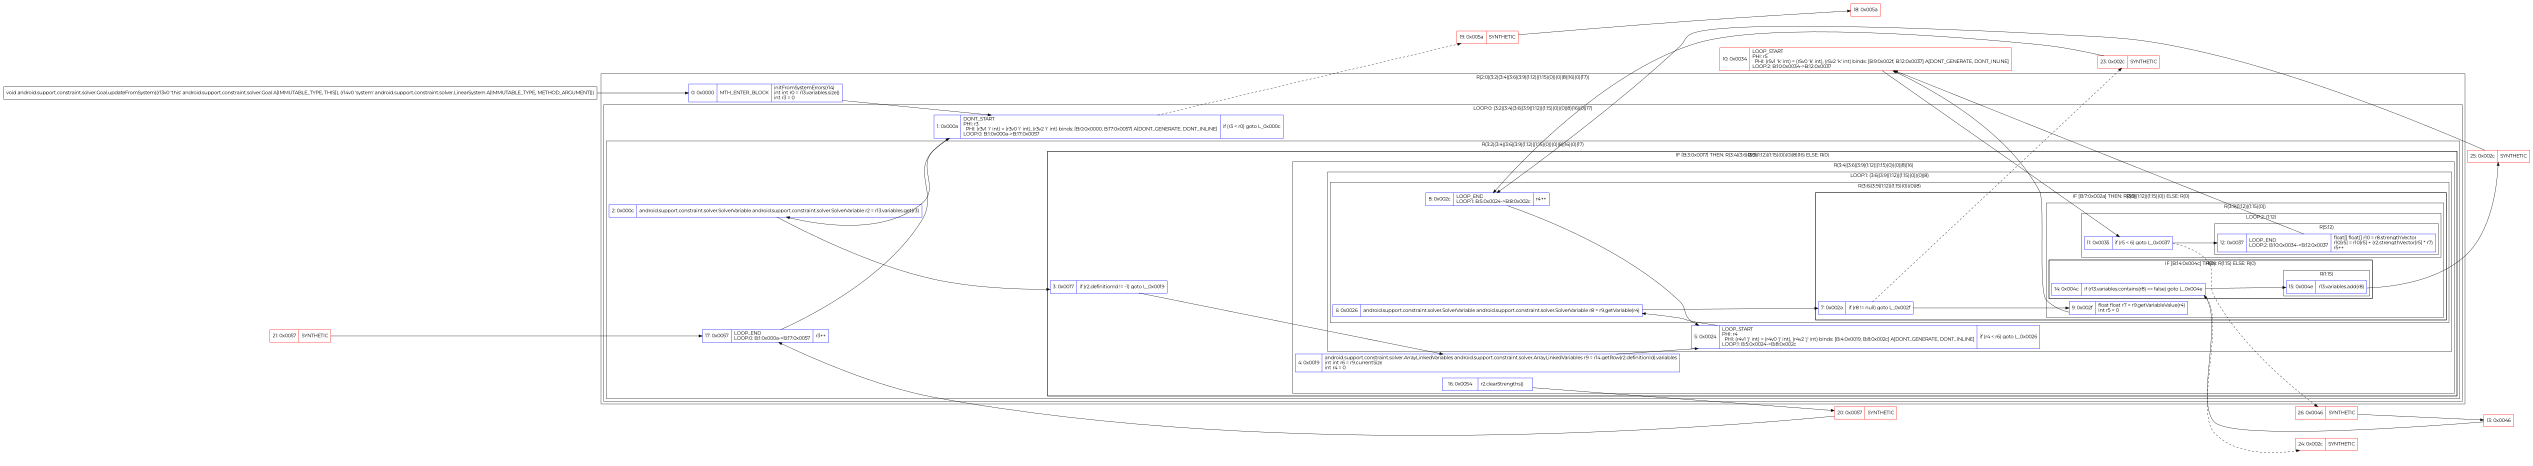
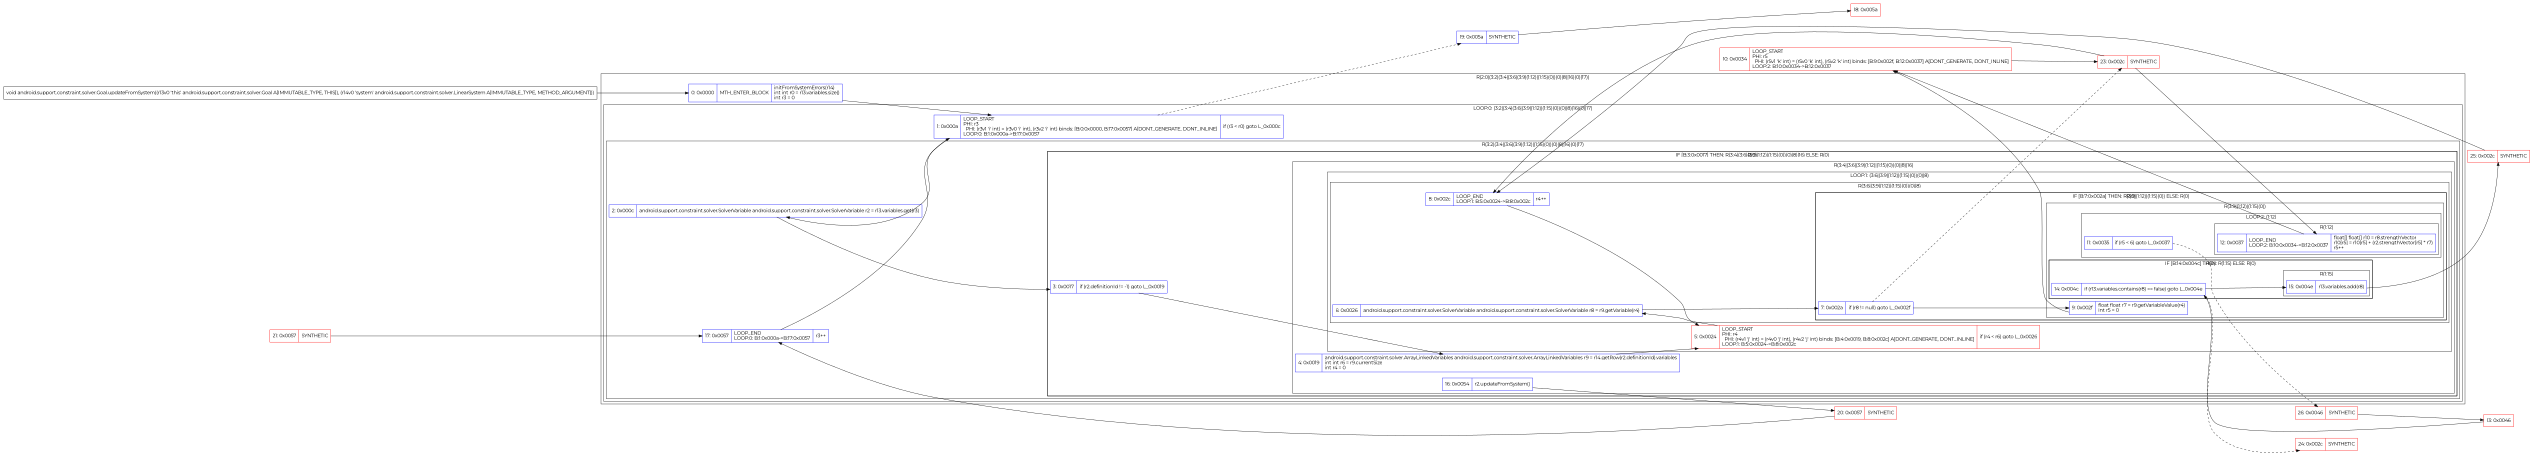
node "19: 0x005a": color red -> blue
node "1: 0x000a": text "DONT_START" -> "LOOP_START"
edge "10: 0x0034" -> "11: 0x0035": now "10: 0x0034" -> "23: 0x002c"
cluster "R(5:12)": label "R(5:12)" -> "R(1:12)"
edge "11: 0x0035" -> "12: 0x0037": now "23: 0x002c" -> "12: 0x0037"
node "5: 0x0024": color blue -> red
node "16: 0x0054": text "r2.clearStrengths()" -> "r2.updateFromSystem()"
